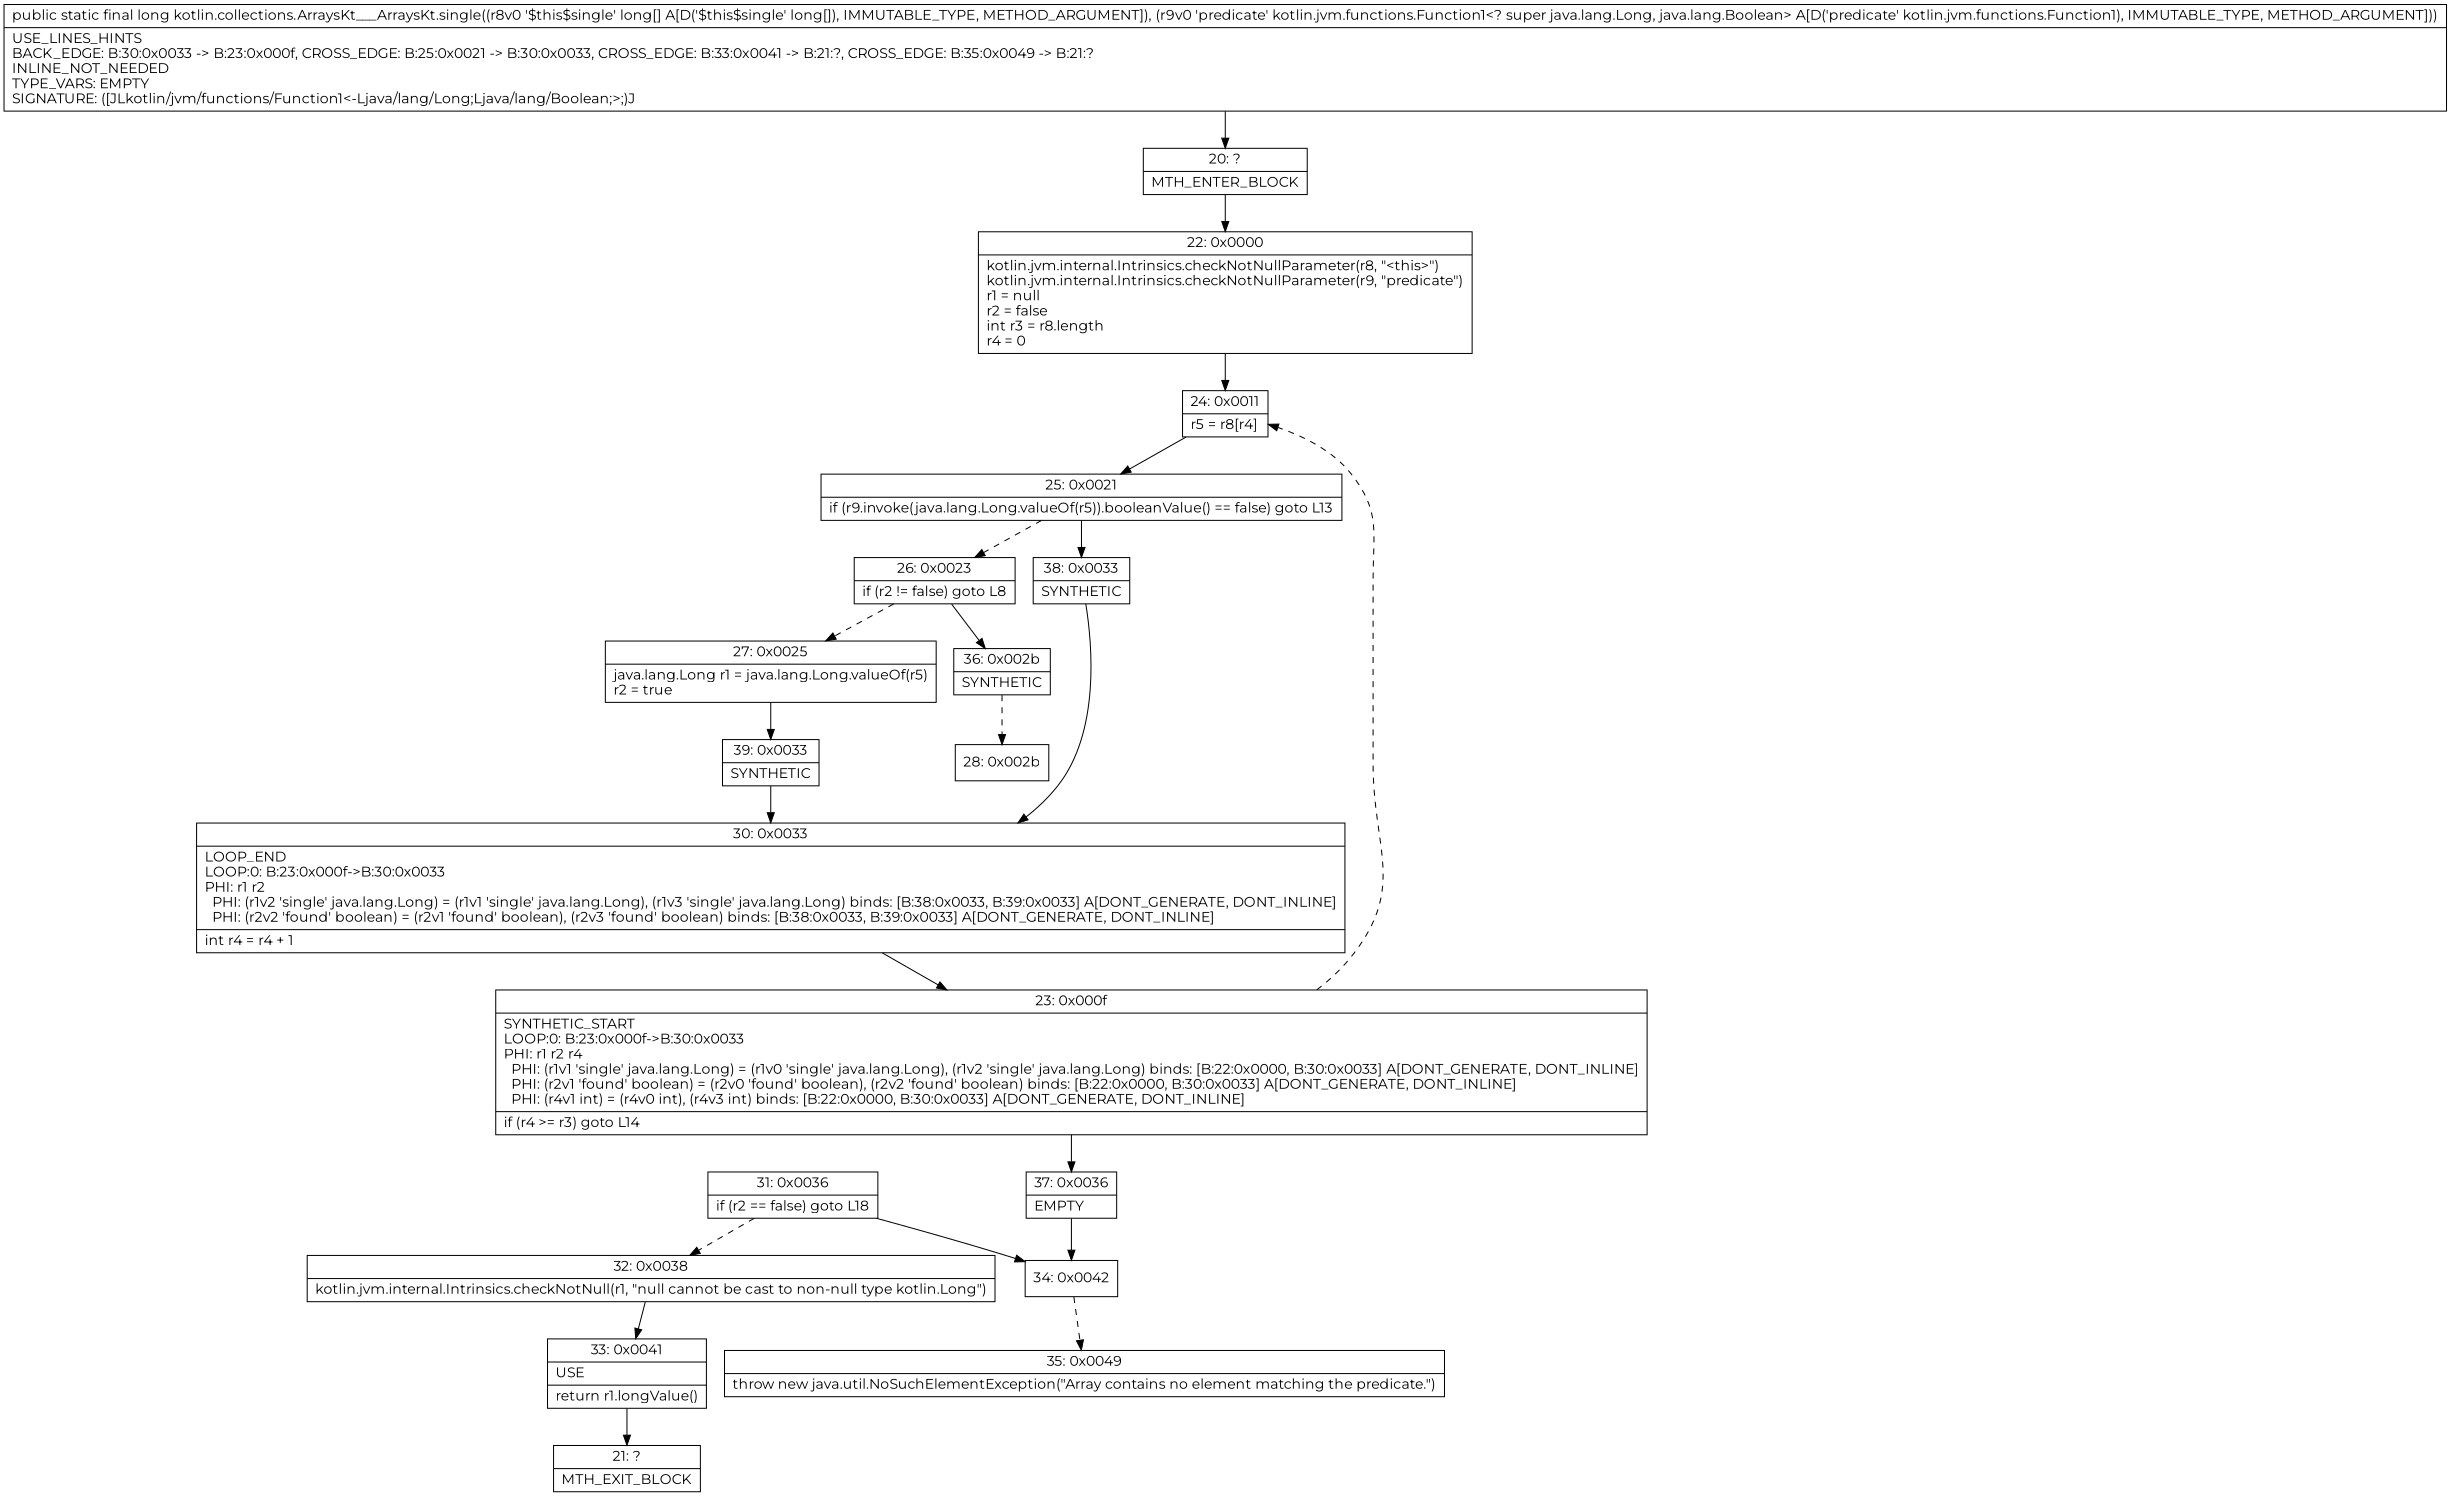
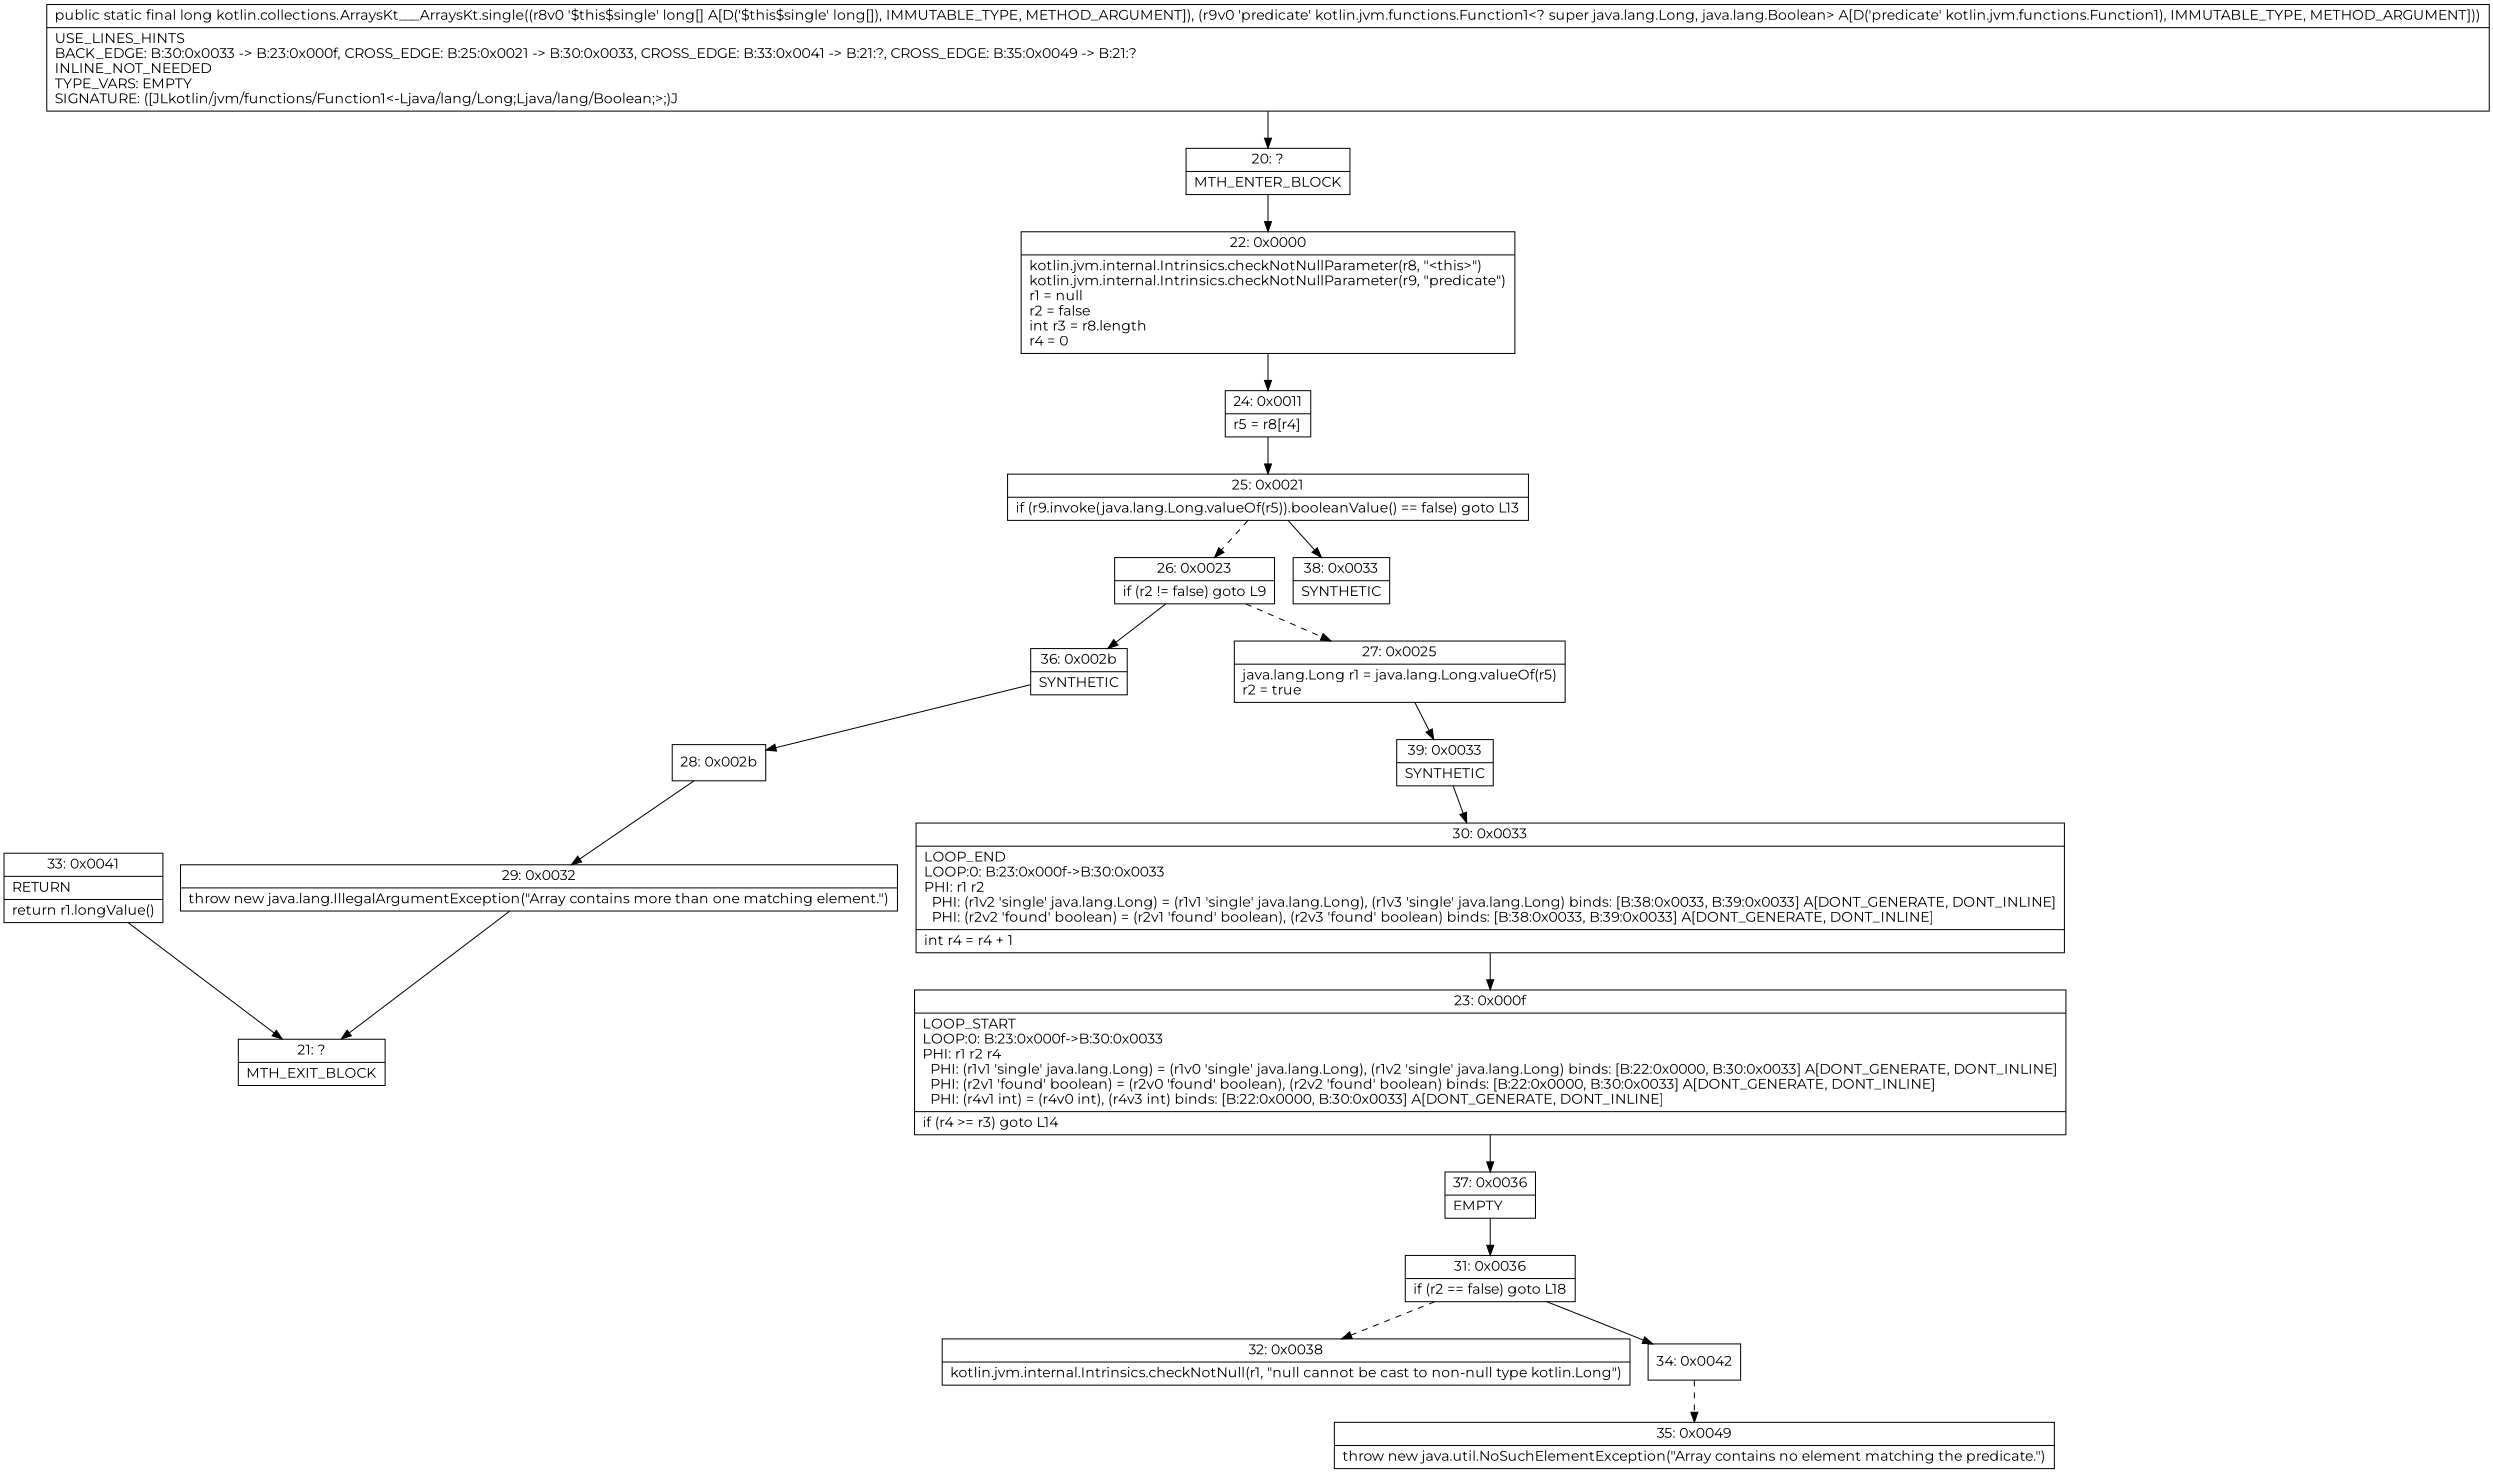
node "26: 0x0023": text "if (r2 != false) goto L8" -> "if (r2 != false) goto L9"
edge "23: 0x000f" -> "24: 0x0011": removed
edge "36: 0x002b" -> "28: 0x002b": style dashed -> solid
edge "38: 0x0033" -> "30: 0x0033": removed
node "29: 0x0032": added
node "23: 0x000f": text "SYNTHETIC_START" -> "LOOP_START"
edge "37: 0x0036" -> "34: 0x0042": now "37: 0x0036" -> "31: 0x0036"
edge "32: 0x0038" -> "33: 0x0041": removed
node "33: 0x0041": text "USE" -> "RETURN"
